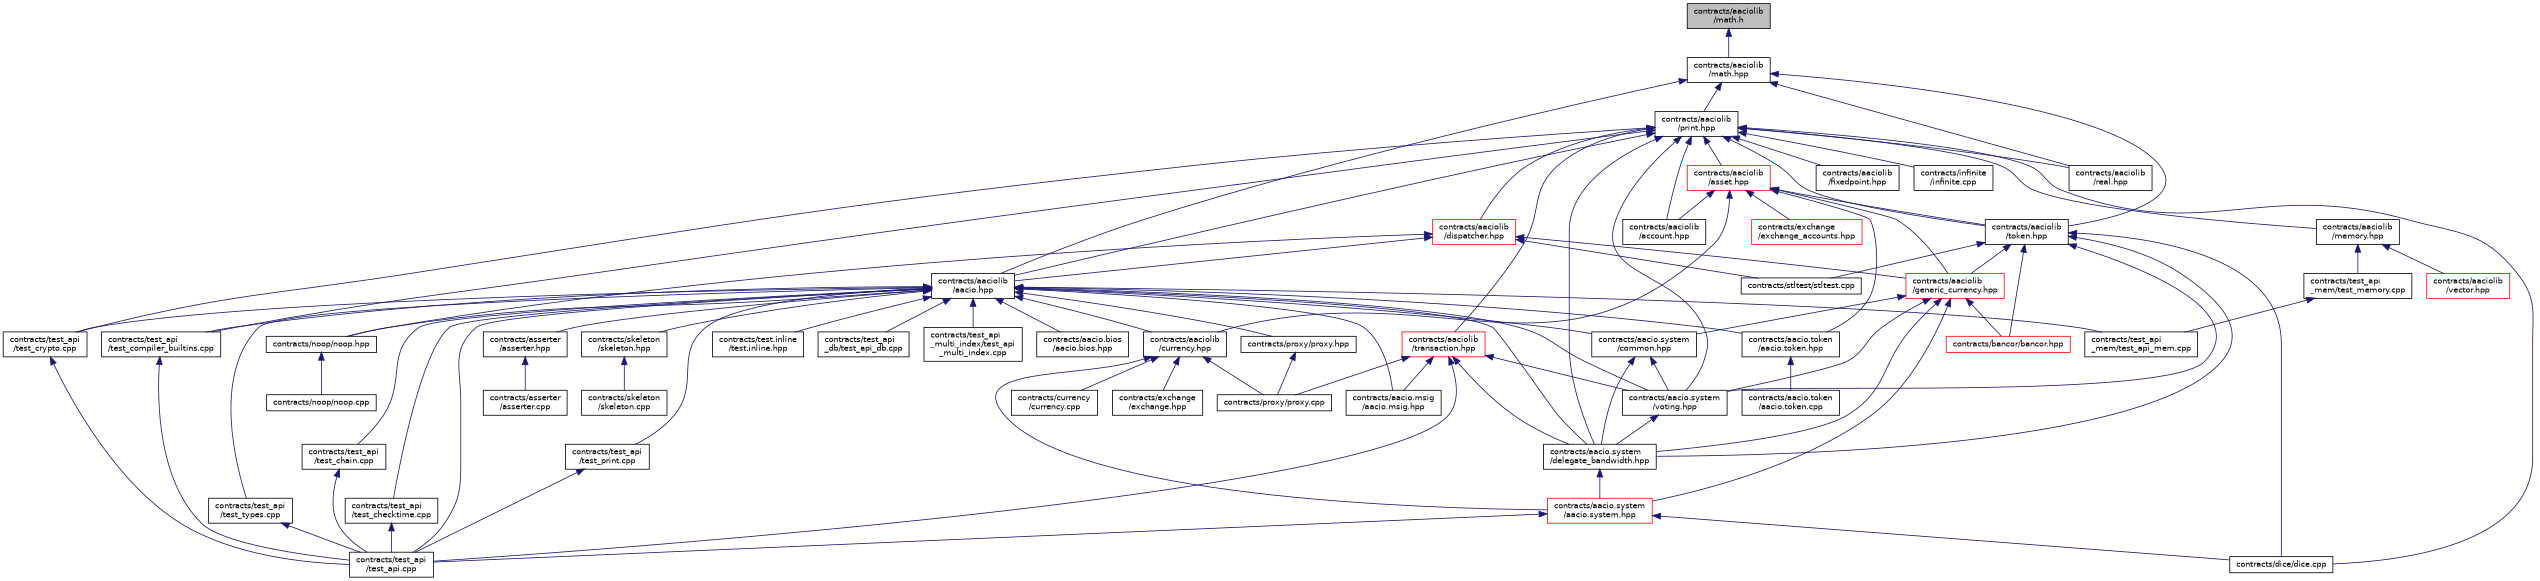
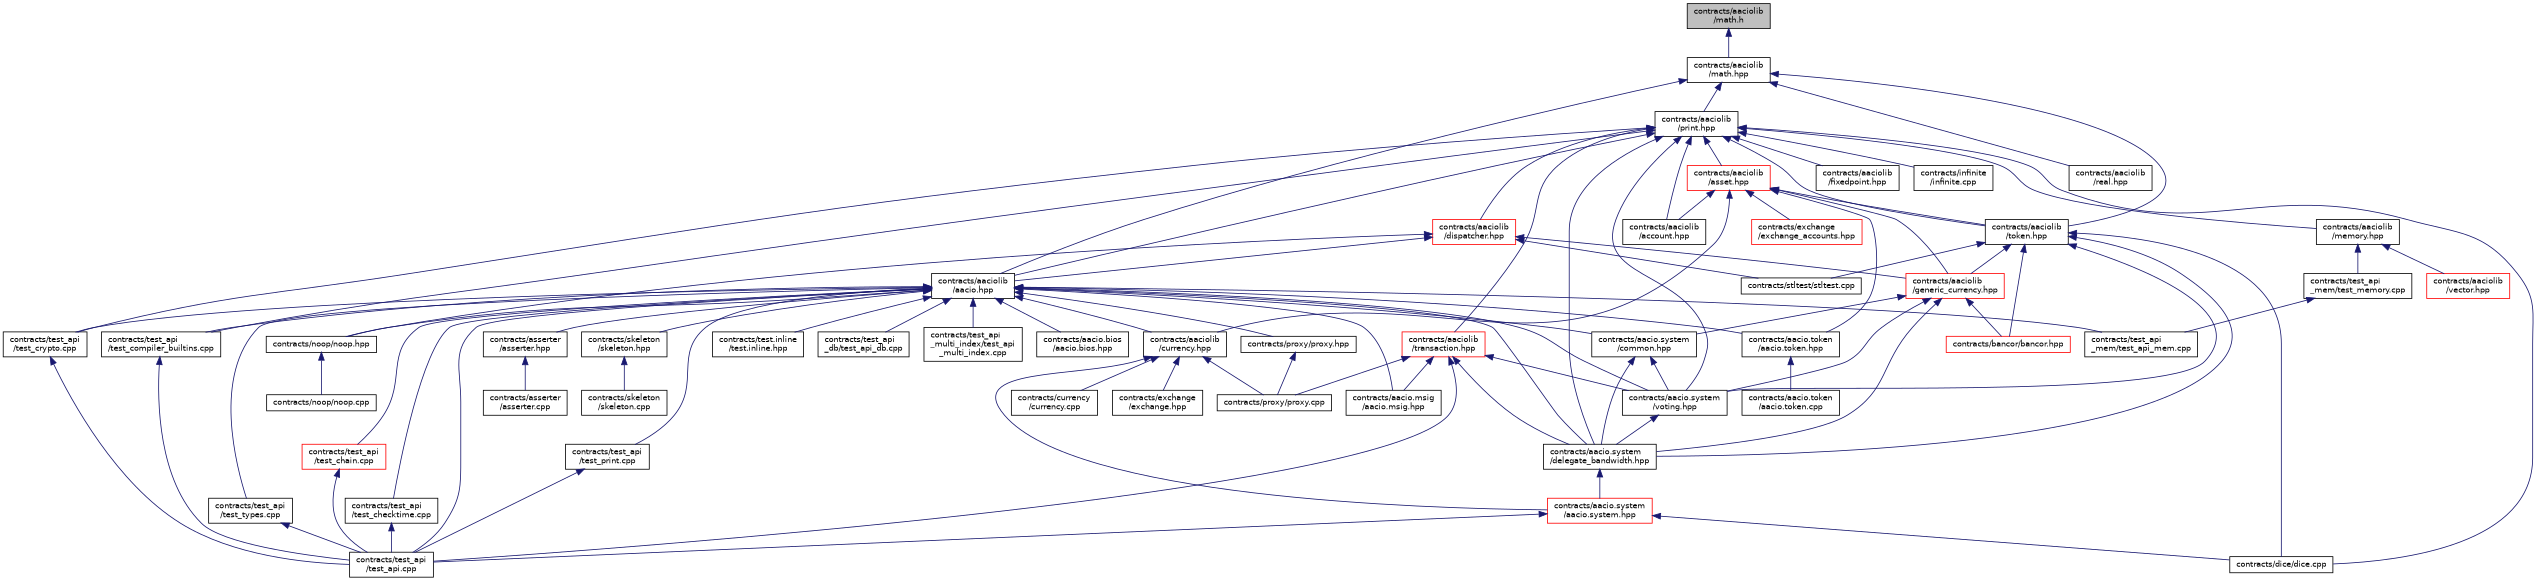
edge "contracts/aaciolib /real.hpp" -> "contracts/aaciolib /print.hpp": removed
edge "contracts/aacio.system /aacio.system.hpp" -> "contracts/aaciolib /generic_currency.hpp": removed
node "contracts/test_api /test_chain.cpp": color black -> red
